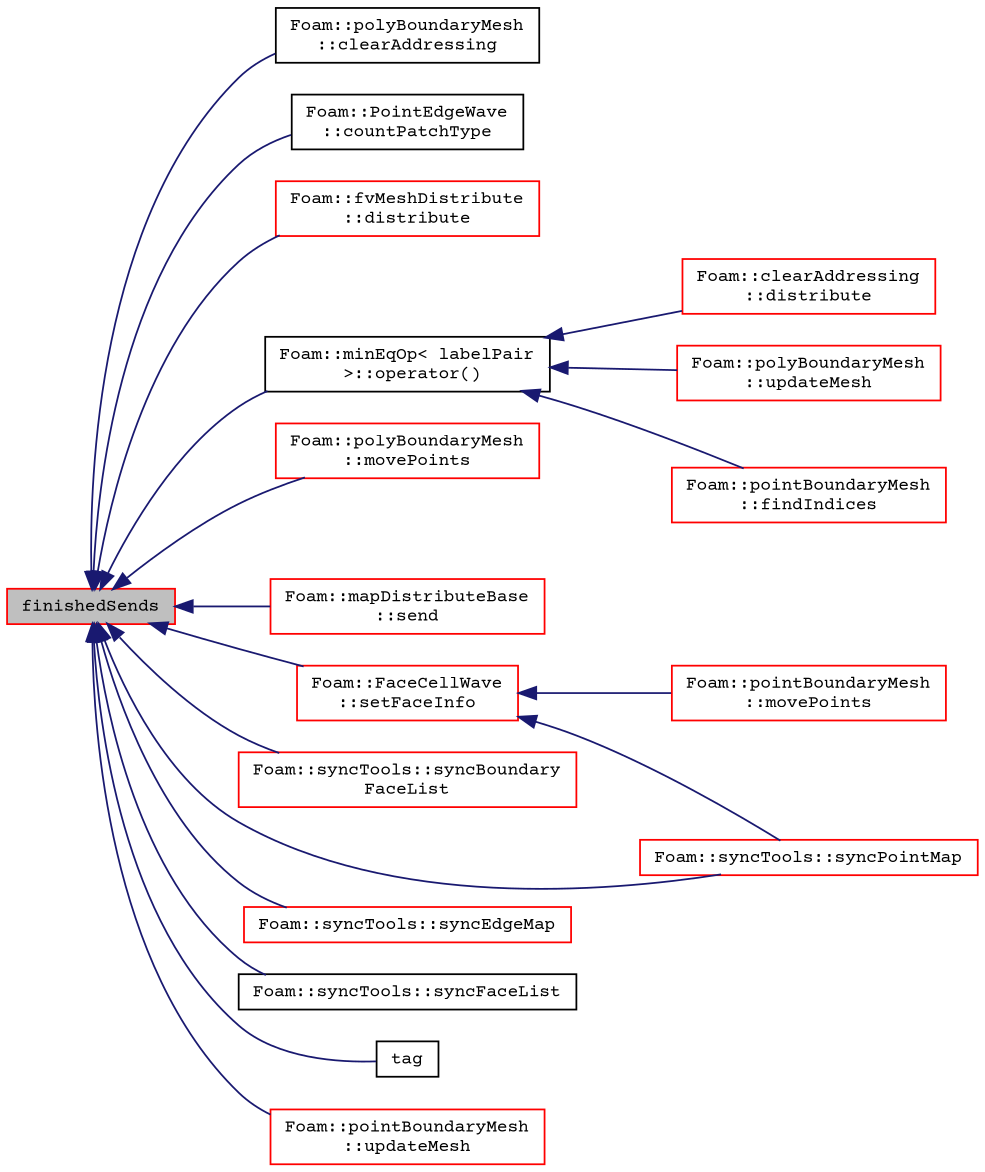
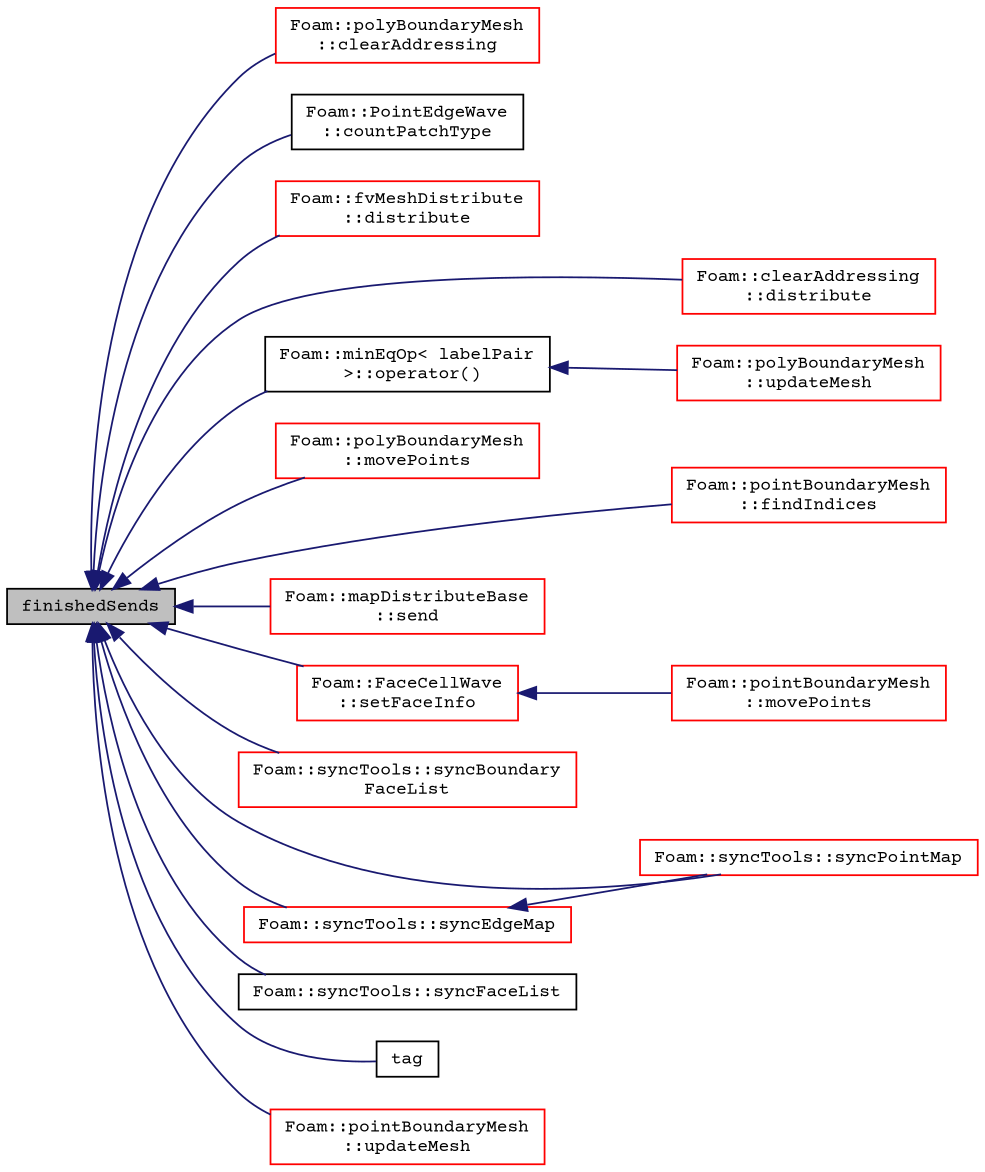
node "Foam::polyBoundaryMesh ::clearAddressing": color black -> red
edge "Foam::clearAddressing ::distribute" -> "Foam::minEqOp< labelPair >::operator()": now "Foam::clearAddressing ::distribute" -> "finishedSends"
edge "Foam::pointBoundaryMesh ::findIndices" -> "Foam::minEqOp< labelPair >::operator()": now "Foam::pointBoundaryMesh ::findIndices" -> "finishedSends"
node "finishedSends": color red -> black
edge "Foam::syncTools::syncPointMap" -> "Foam::FaceCellWave ::setFaceInfo": now "Foam::syncTools::syncPointMap" -> "Foam::syncTools::syncEdgeMap"
